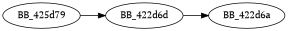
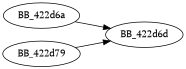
node "BB_425d79": label "BB_425d79" -> "BB_422d79"
edge "BB_422d6d" -> "BB_422d6a": reversed
